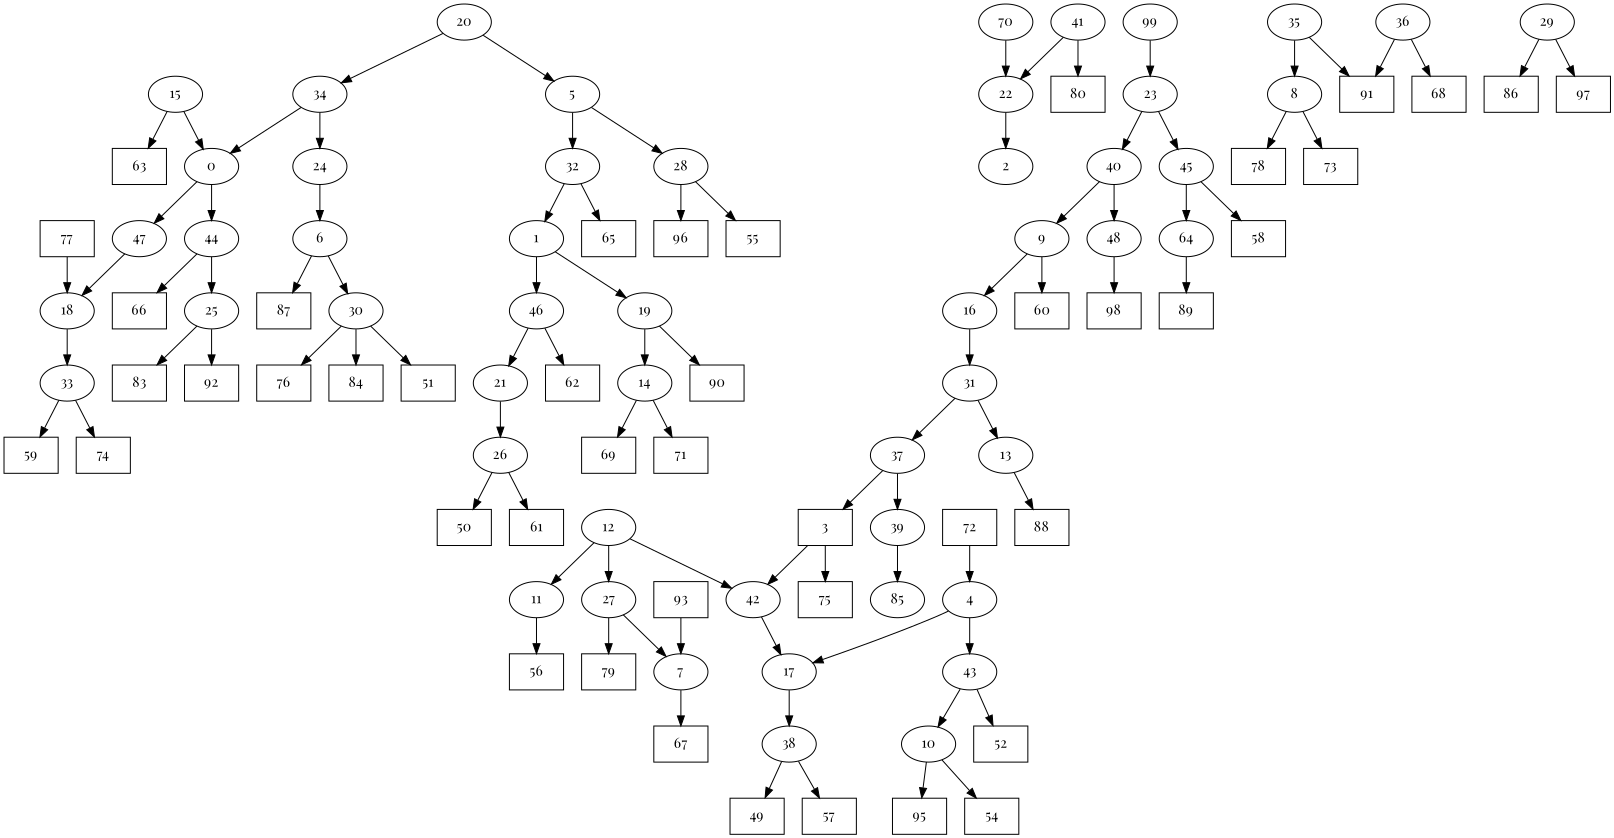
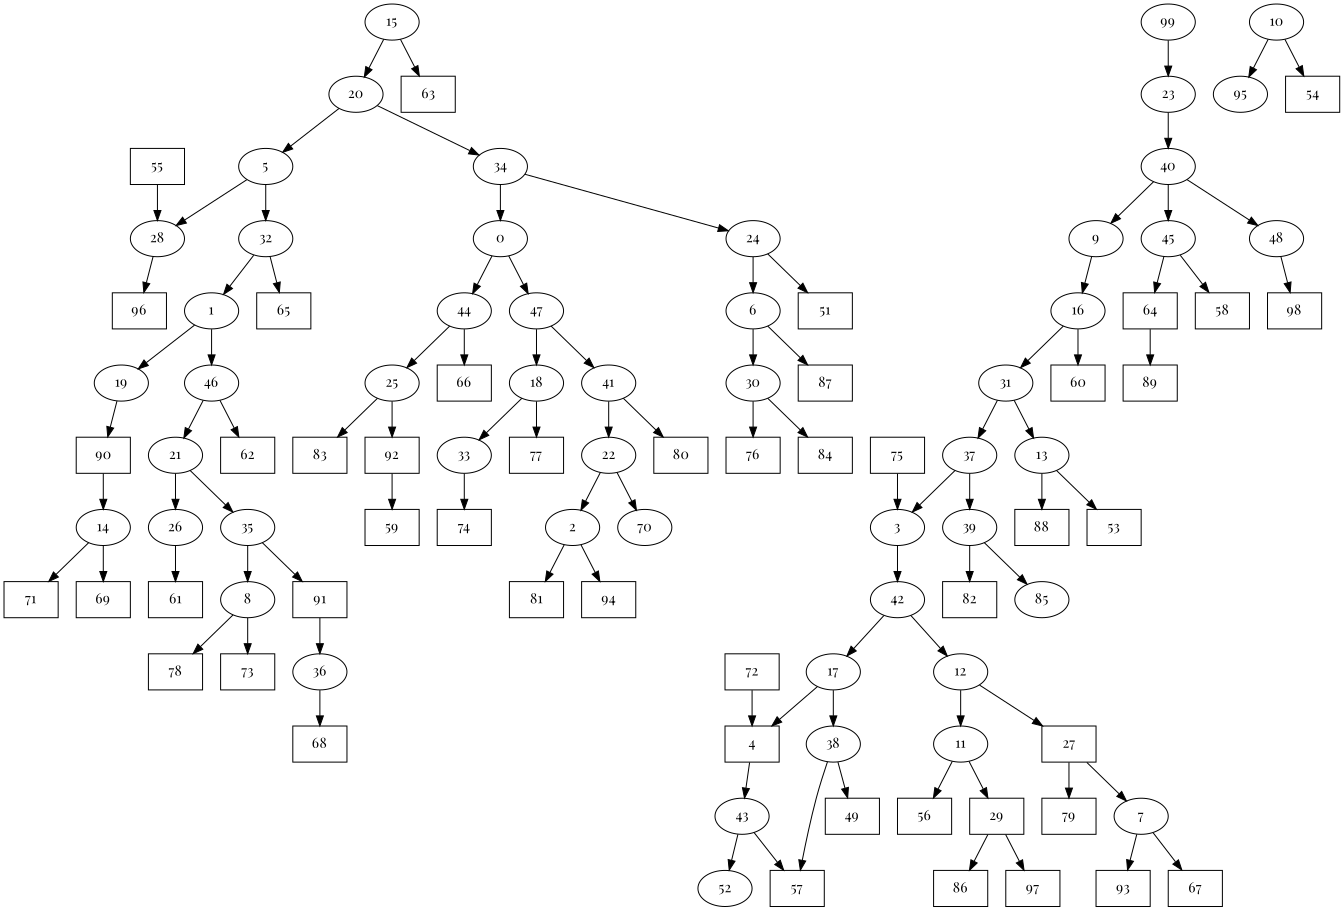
node "29": shape ellipse -> box
edge "70" -> "22": reversed
edge "36" -> "91": reversed
edge "15" -> "0": now "15" -> "20"
edge "23" -> "45": now "40" -> "45"
edge "28" -> "55": reversed
node "64": shape ellipse -> box
edge "77" -> "18": reversed
edge "9" -> "60": now "16" -> "60"
edge "30" -> "51": now "24" -> "51"
edge "19" -> "14": now "90" -> "14"
edge "47" -> "41": added
edge "33" -> "59": now "92" -> "59"
edge "21" -> "35": added
node "50": removed
node "3": shape box -> ellipse
node "53": added
edge "3" -> "75": reversed
edge "12" -> "42": reversed
node "81": added
node "27": shape ellipse -> box
node "94": added
node "4": shape ellipse -> box
node "82": added
edge "93" -> "7": reversed
edge "4" -> "17": reversed
edge "43" -> "10": now "43" -> "57"
node "52": shape box -> ellipse
edge "11" -> "29": added
node "95": shape box -> ellipse
